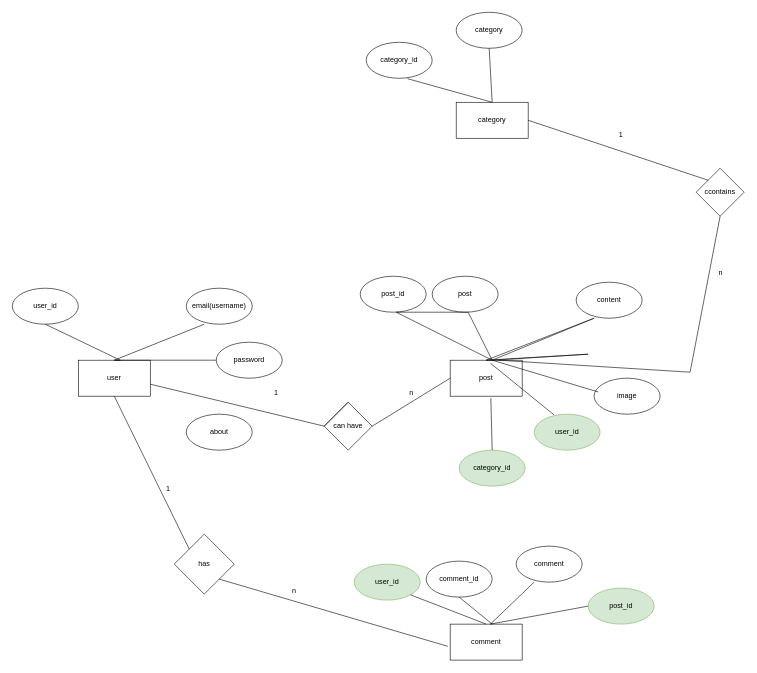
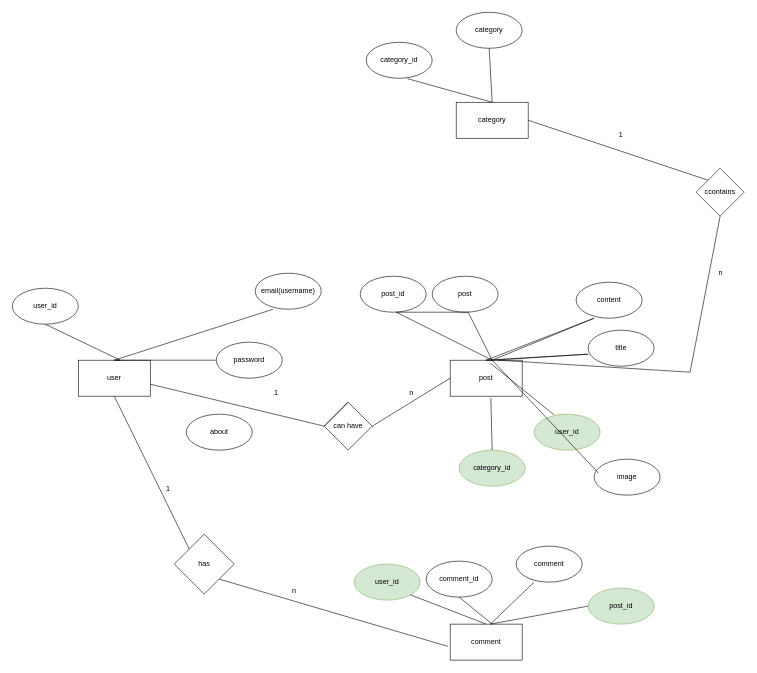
node "email(username)": moved (219, 306) -> (288, 291)
node "title": added
node "image": moved (627, 396) -> (627, 477)
